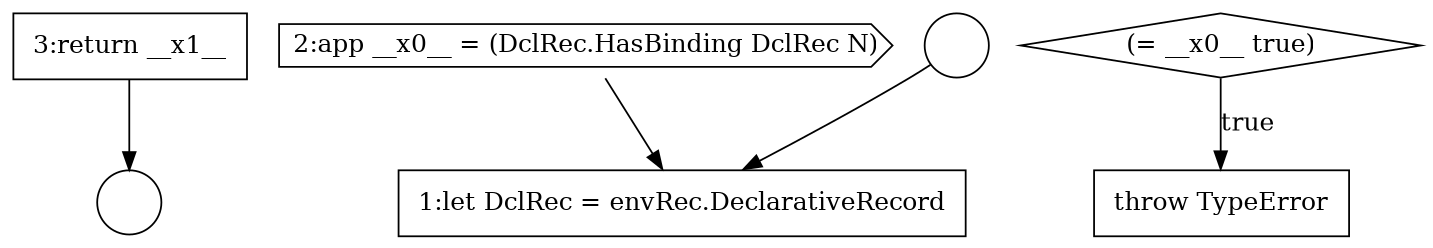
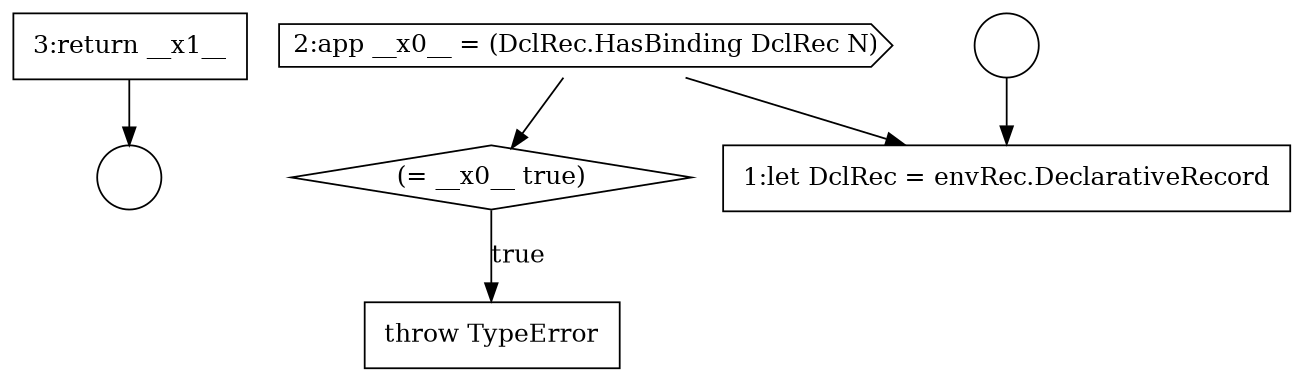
edge "2:app __x0__ = (DclRec.HasBinding DclRec N)" -> "(= __x0__ true)": added
